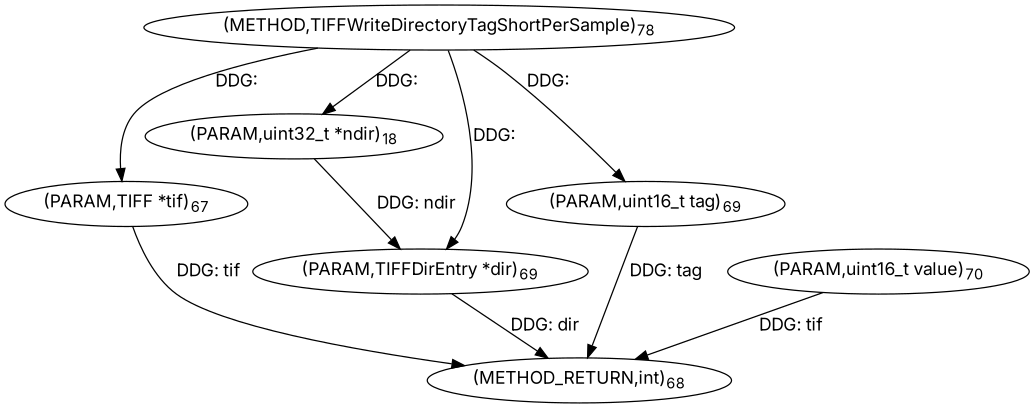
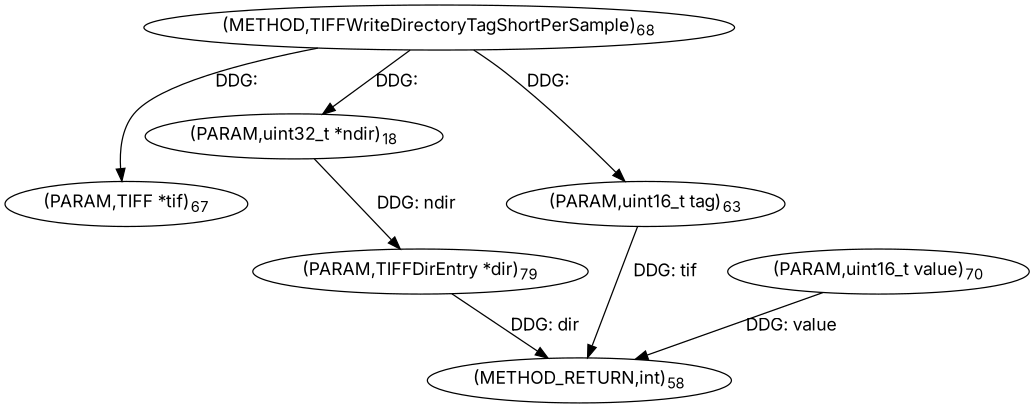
node "(METHOD,TIFFWriteDirectoryTagShortPerSample)": text "78" -> "68"
edge "(METHOD,TIFFWriteDirectoryTagShortPerSample)" -> "(PARAM,TIFFDirEntry *dir)": removed, label "DDG:"
node "(PARAM,uint16_t tag)": text "69" -> "63"
node "(PARAM,TIFFDirEntry *dir)": text "69" -> "79"
edge "(PARAM,uint16_t tag)" -> "(METHOD_RETURN,int)": label "DDG: tag" -> "DDG: tif"
edge "(PARAM,uint16_t value)" -> "(METHOD_RETURN,int)": label "DDG: tif" -> "DDG: value"
edge "(PARAM,TIFF *tif)" -> "(METHOD_RETURN,int)": removed, label "DDG: tif"
node "(METHOD_RETURN,int)": text "68" -> "58"
